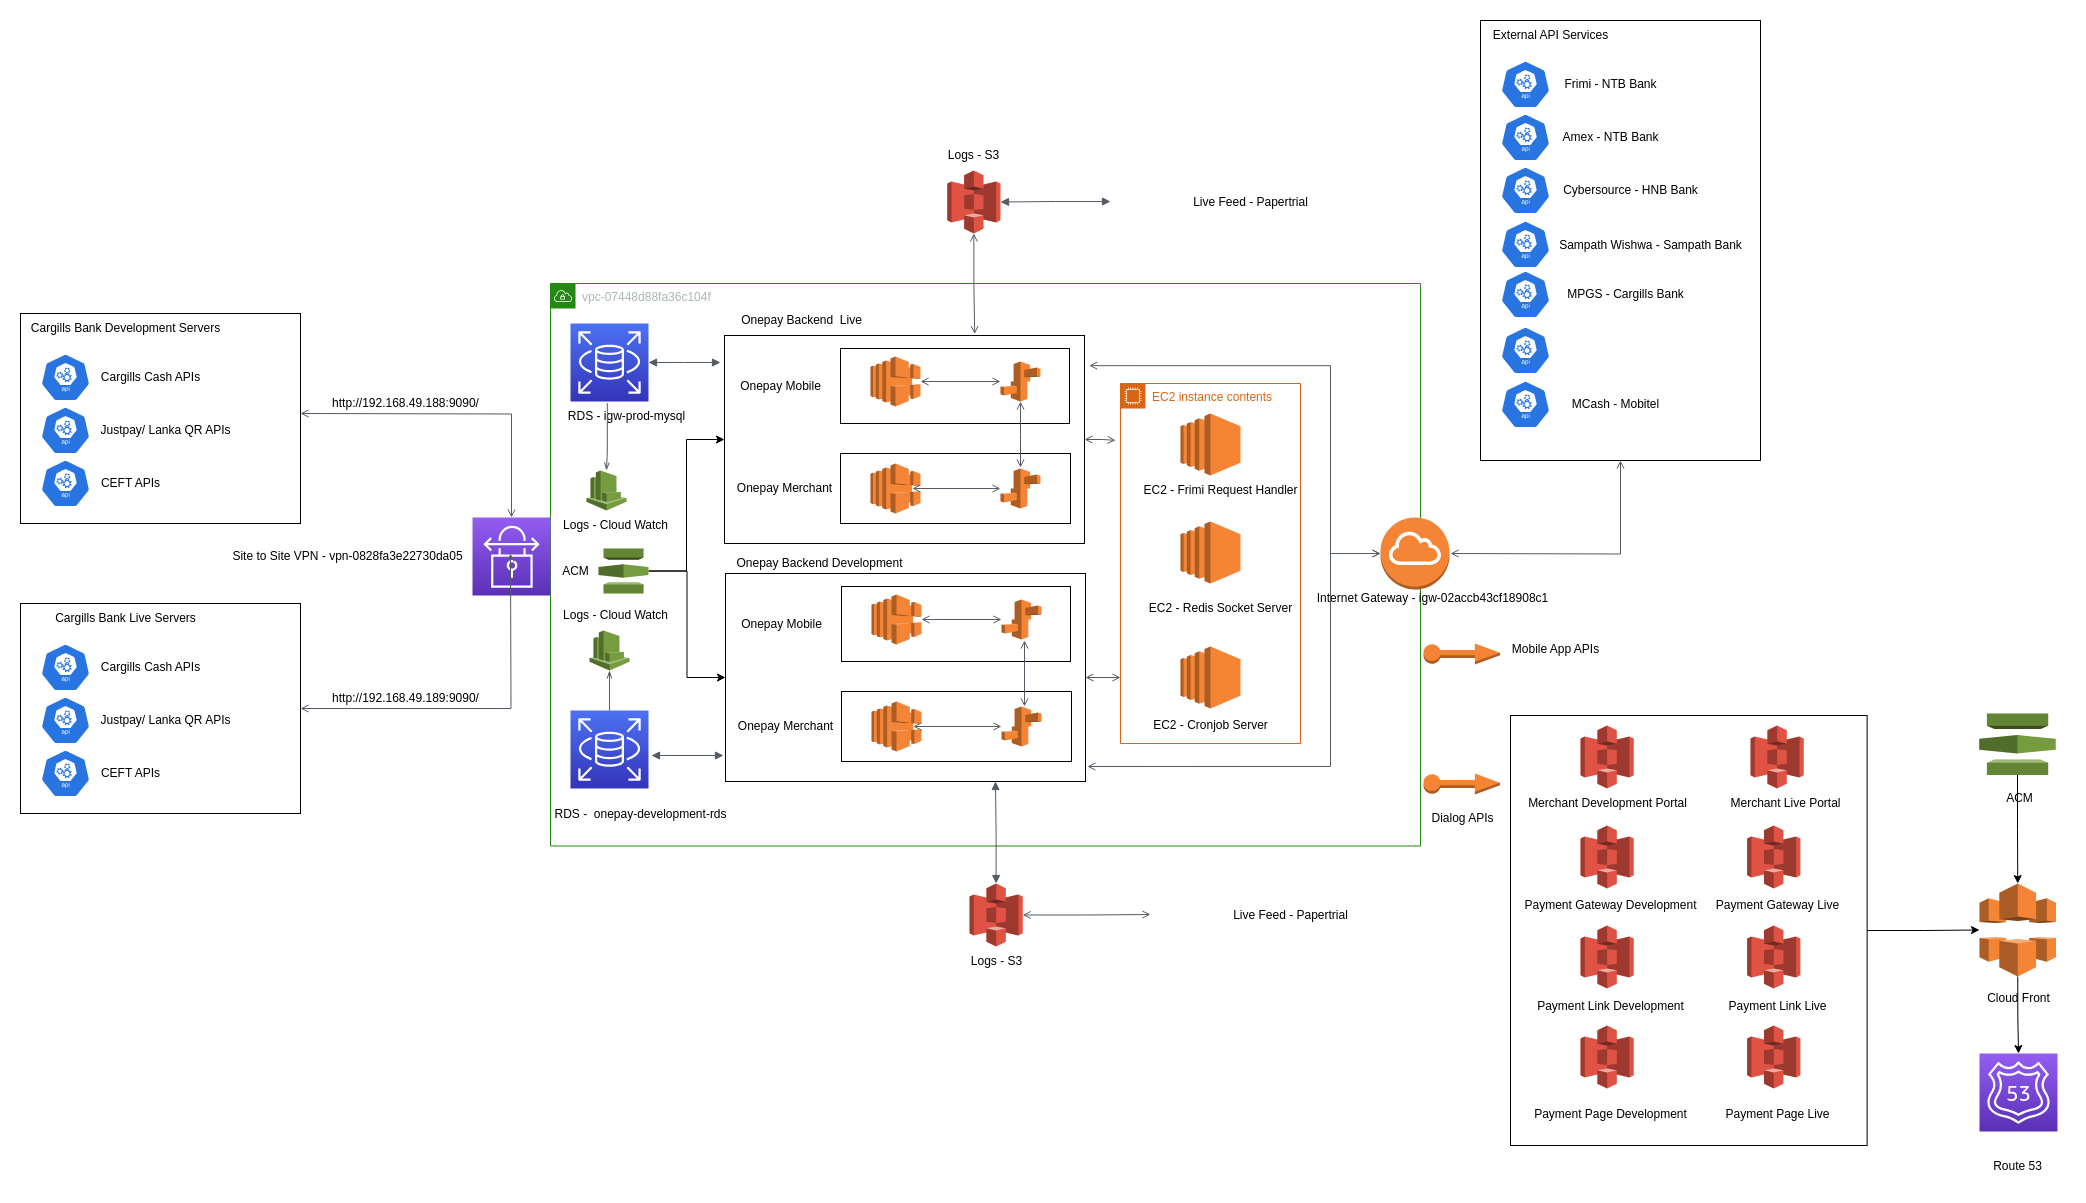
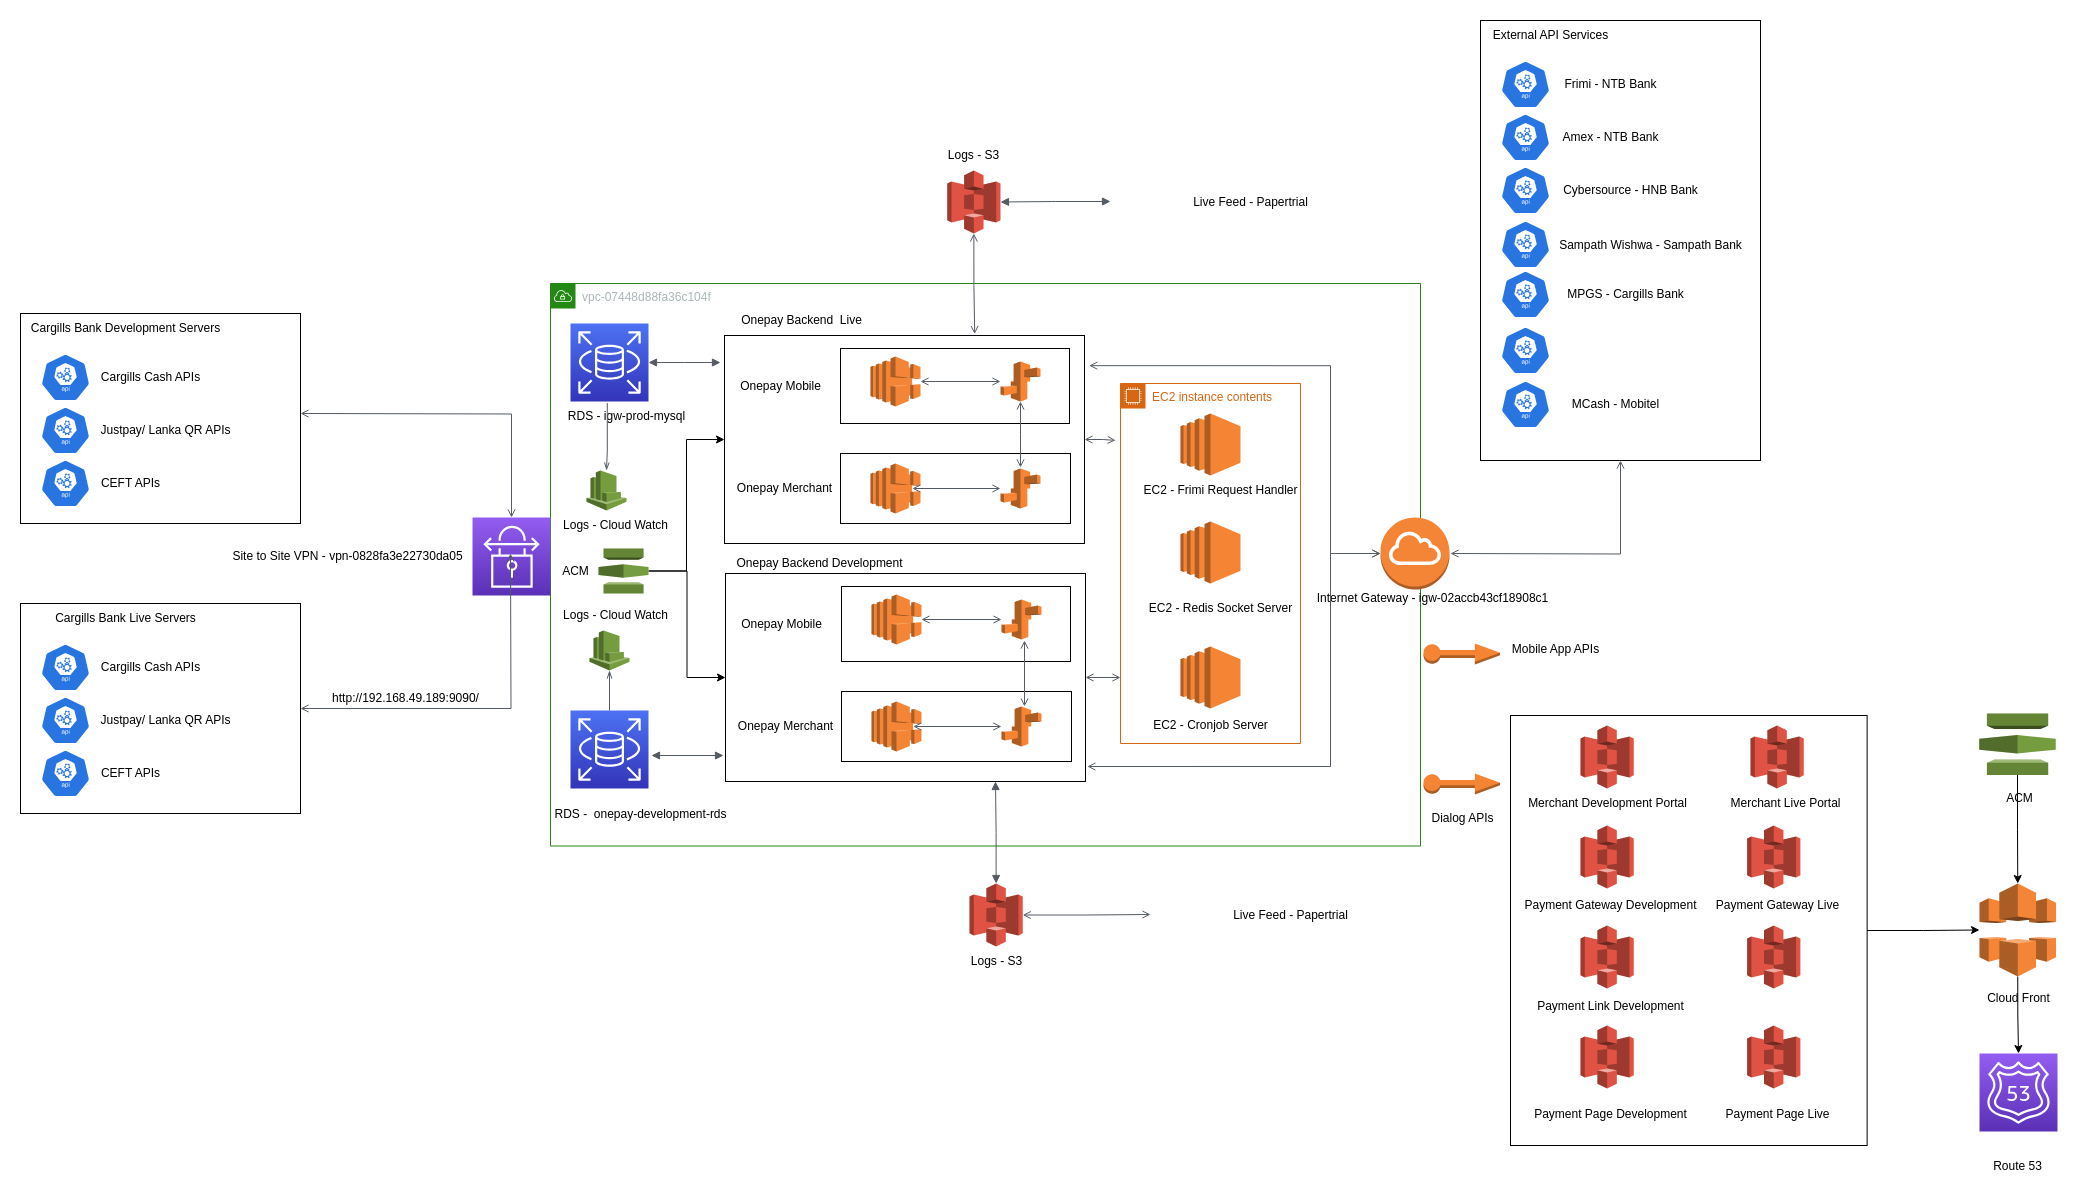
node "http://192.168.49.188:9090/": removed
node "Payment Link Live": removed
